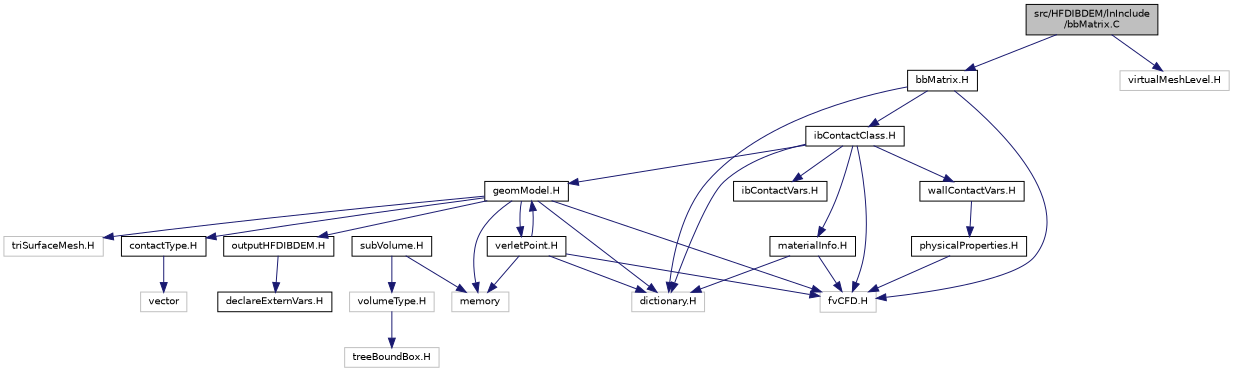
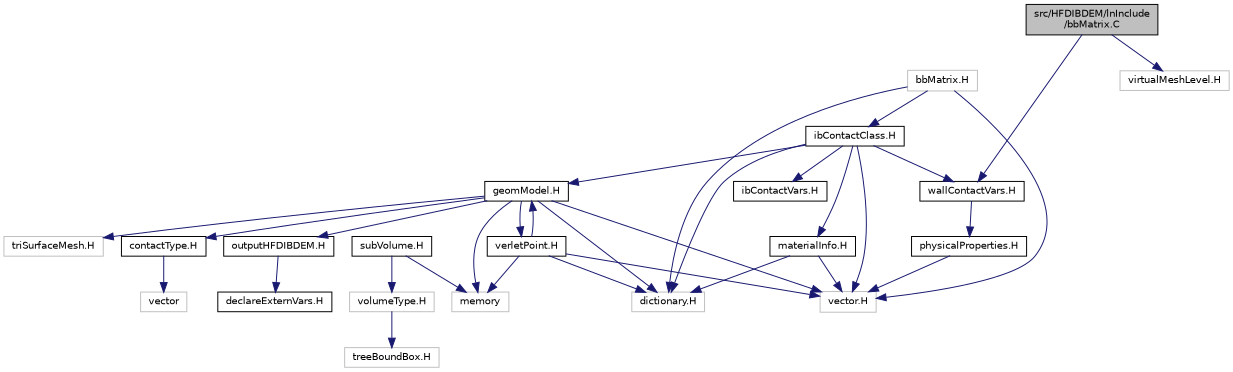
edge "src/HFDIBDEM/lnInclude /bbMatrix.C" -> "bbMatrix.H": now "src/HFDIBDEM/lnInclude /bbMatrix.C" -> "wallContactVars.H"
node "bbMatrix.H": color black -> grey75
node "fvCFD.H": label "fvCFD.H" -> "vector.H"
